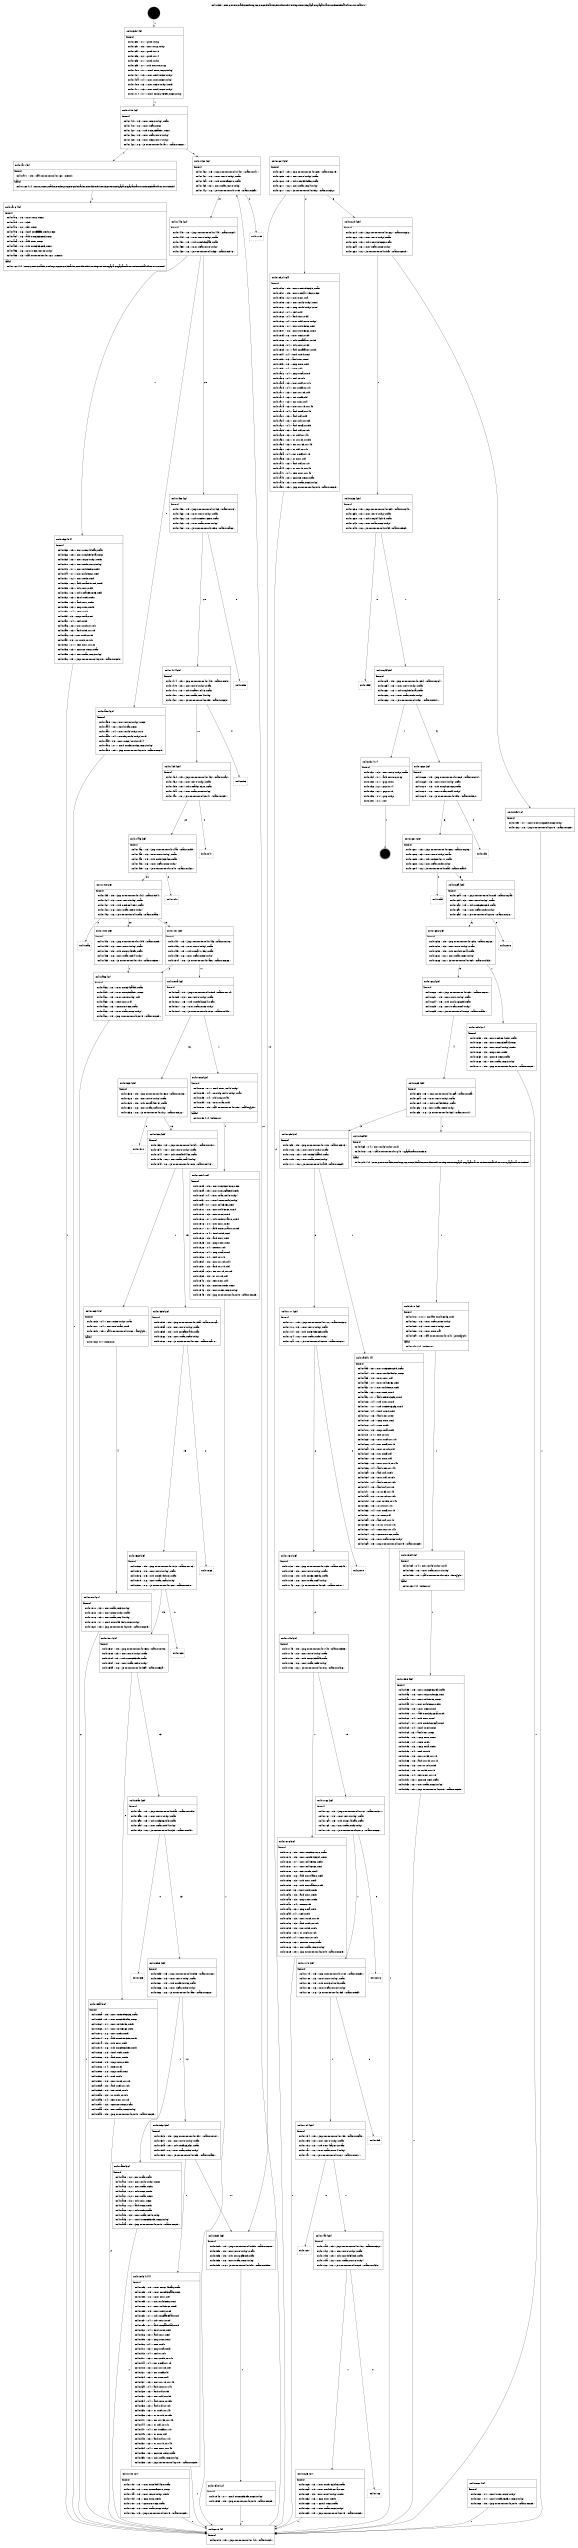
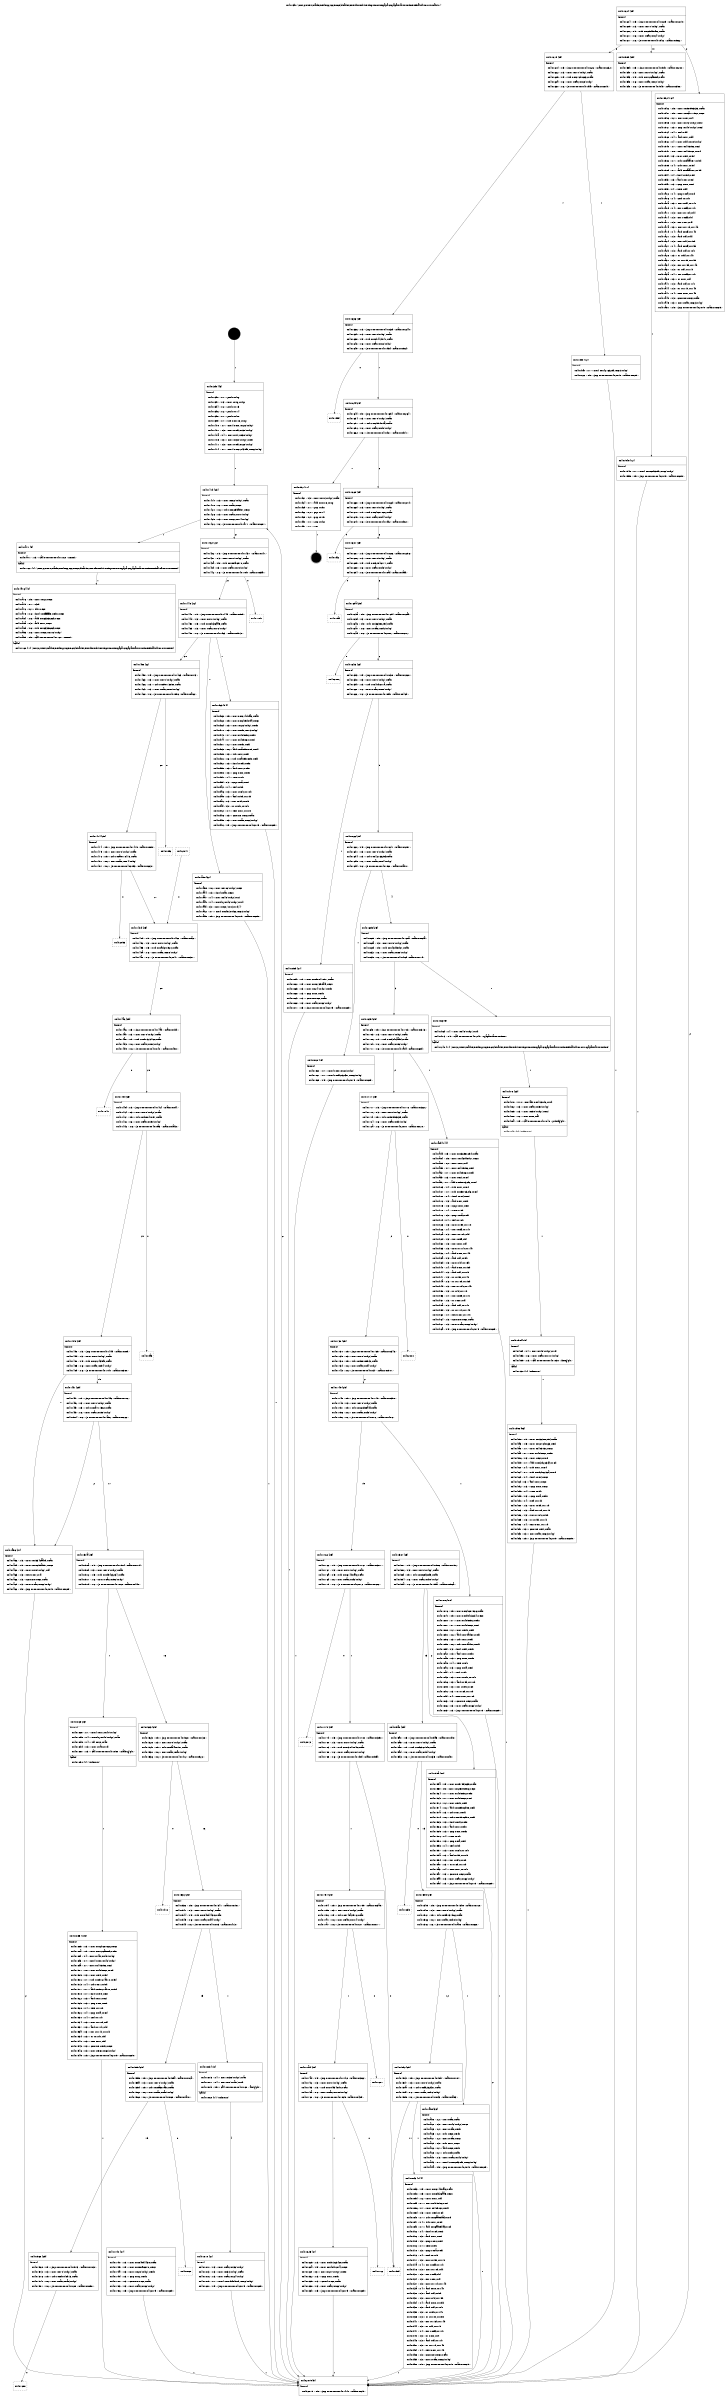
edge "0x40148d [25]" -> "0x402047": reversed
edge "0x4014bf [25]" -> "0x4014f1 [25]": now "0x4014d8 [25]" -> "0x4014f1 [25]"
edge "0x4016cc [25]" -> "0x401ec0 [19]": added, label "1"
edge "0x402079 [5]" -> "0x401432 [22]": now "0x402079 [5]" -> "0x40141b [23]"
edge "0x40156e [25]" -> "0x401587 [25]": removed, label "15"
edge "0x4015d2 [25]" -> "0x4015eb [25]": now "0x4015d2 [25]" -> "0x401def"
